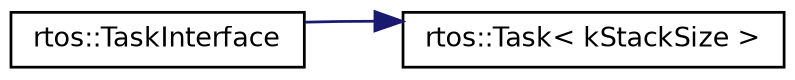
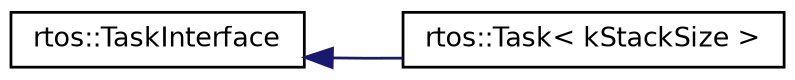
edge "rtos::TaskInterface" -> "rtos::Task< kStackSize >": reversed
